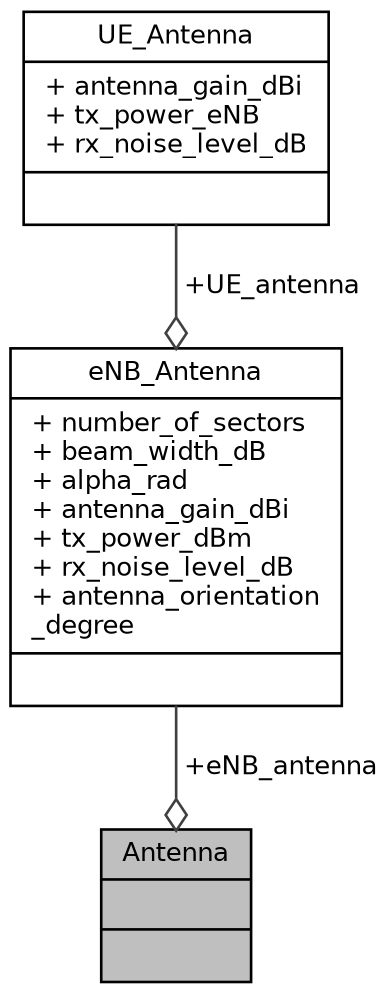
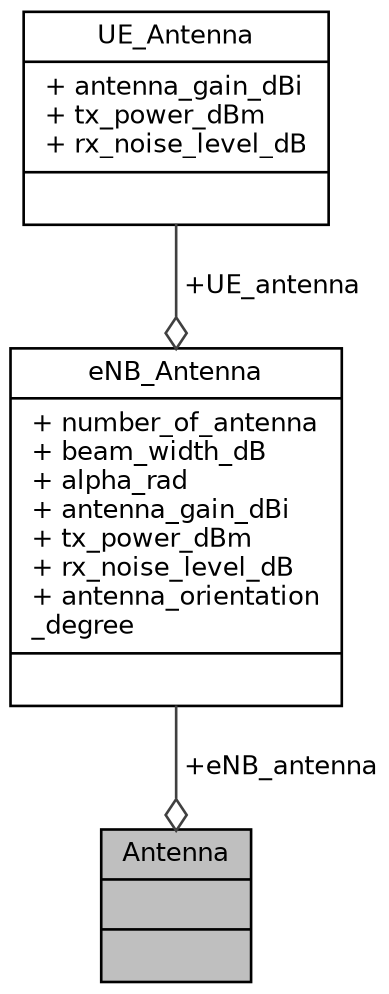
node "UE_Antenna": text "+ tx_power_eNB" -> "+ tx_power_dBm"
node "eNB_Antenna": text "+ number_of_sectors" -> "+ number_of_antenna"
